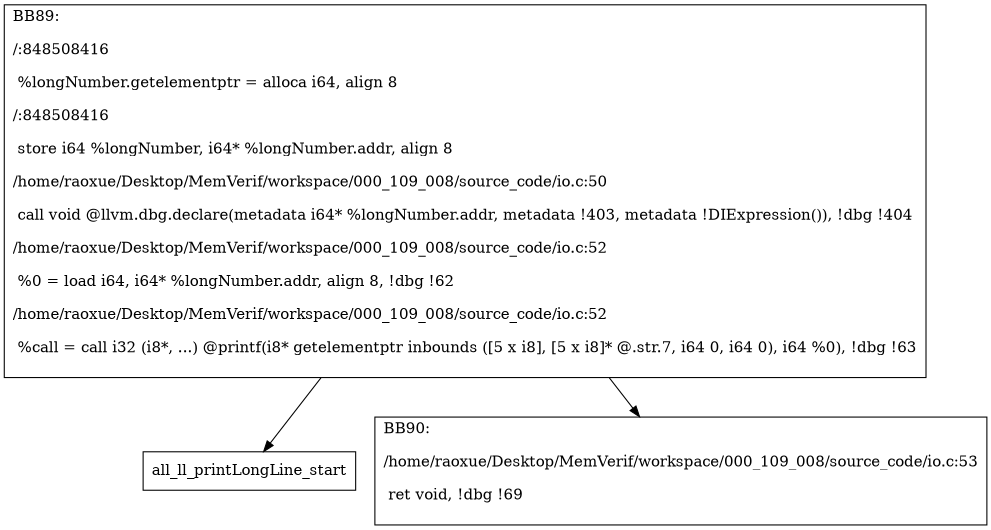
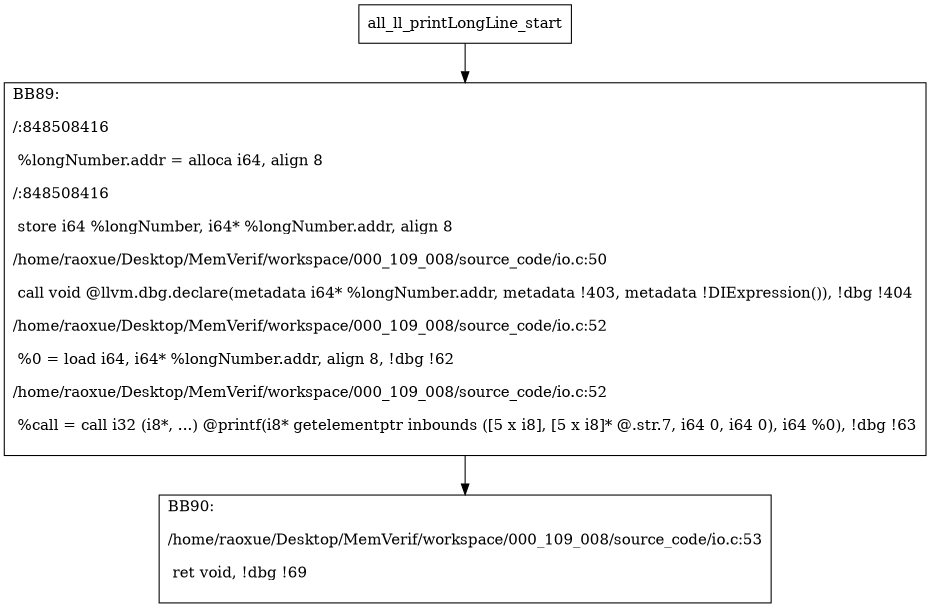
node "BB89:": text "%longNumber.getelementptr = alloca i64, align 8" -> "%longNumber.addr = alloca i64, align 8"
edge "BB89:" -> "all_ll_printLongLine_start": reversed
